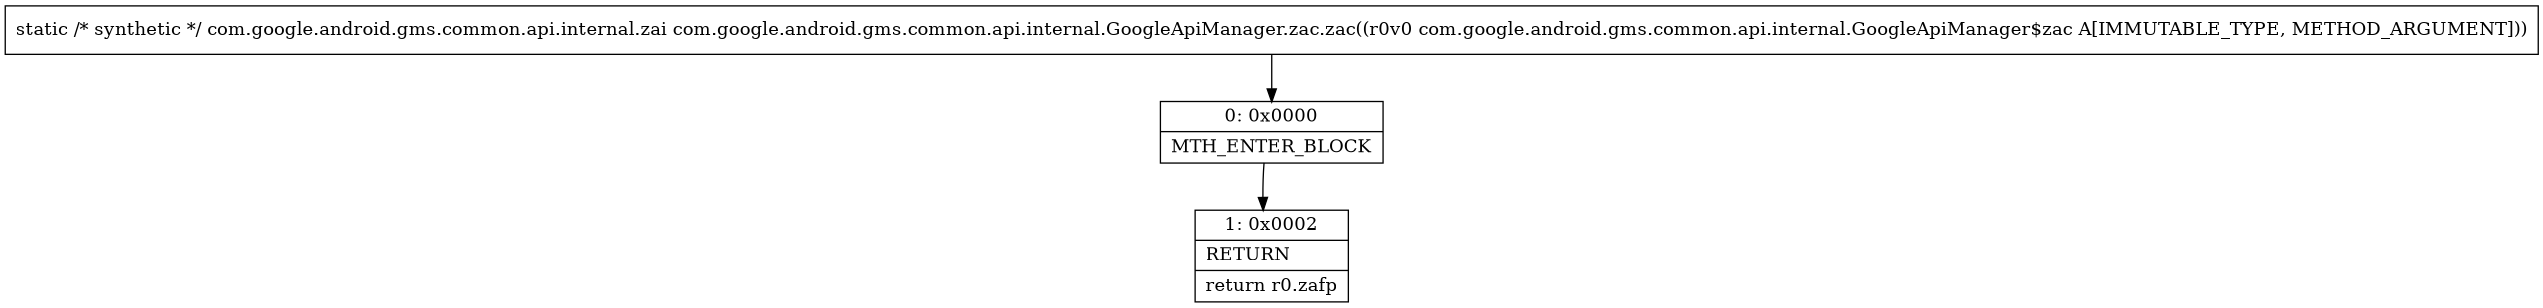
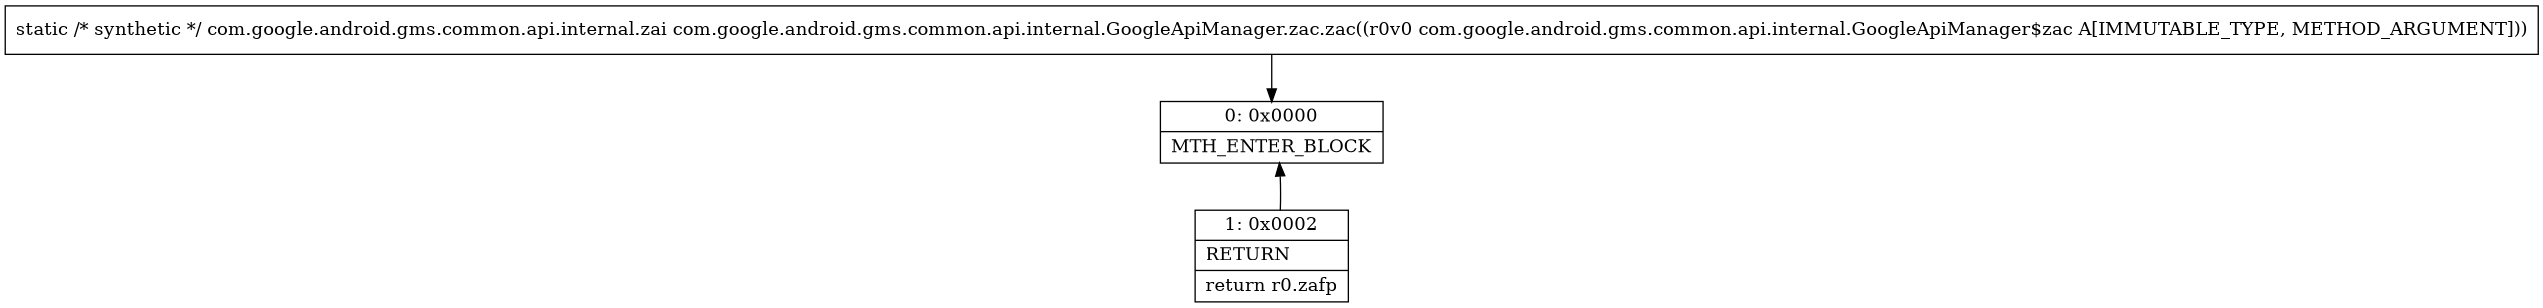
edge "0: 0x0000" -> "1: 0x0002": reversed
